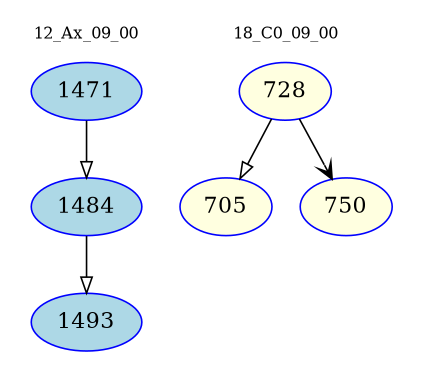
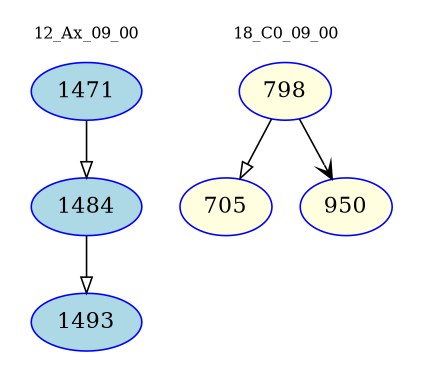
node "728": label "728" -> "798"
node "750": label "750" -> "950"
